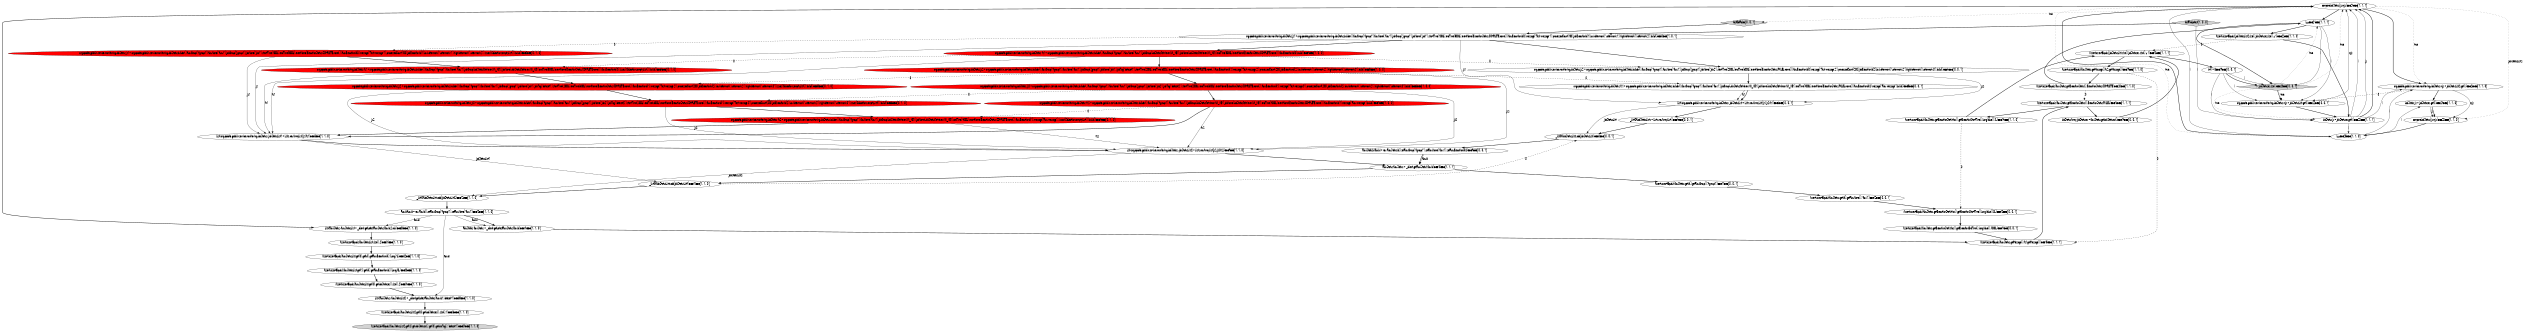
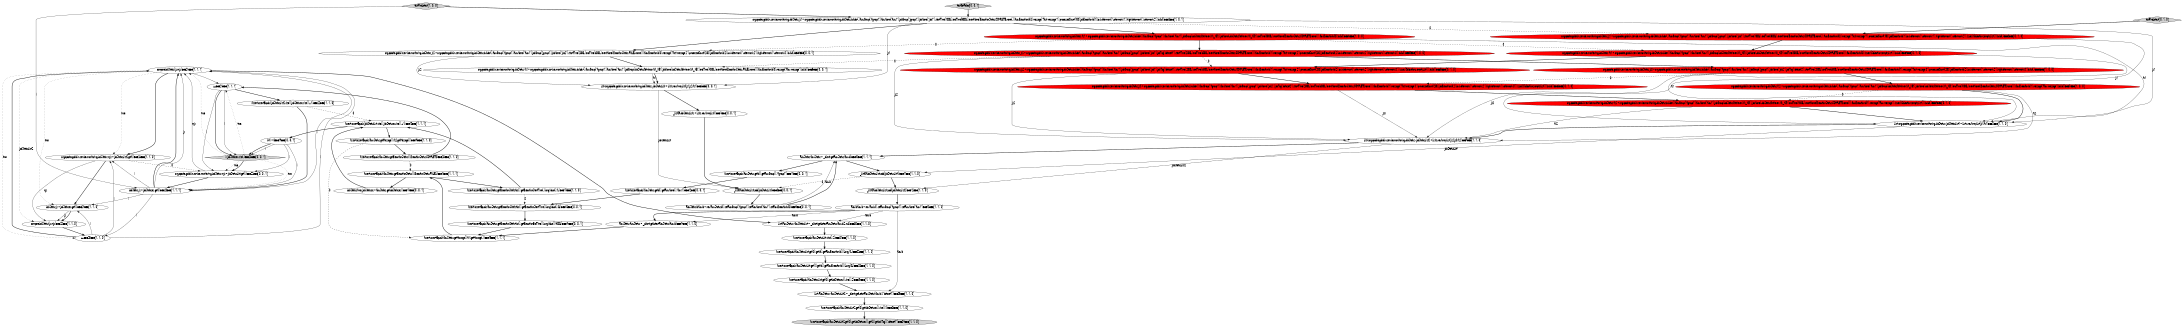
edge "compareJobStatus(js,mjs)@@@24@@@['1', '1', '1']" -> "testGetFailed['0', '0', '1']": now "compareJobStatus(js,mjs)@@@24@@@['1', '1', '1']" -> "JobStatus js = jobStatuses.get(i)@@@27@@@['1', '1', '0']"
edge "compareJobStatus(js,mjs)@@@24@@@['1', '1', '1']" -> "i++@@@21@@@['1', '1', '1']": style bold -> solid
node "testFindLatest['0', '1', '0']": added
edge "JobStatus js = jobStatuses.get(i)@@@23@@@['1', '1', '1']" -> "JobStatus js = jobStatuses.get(i)@@@27@@@['1', '1', '0']": added, label "i"
